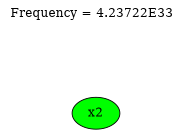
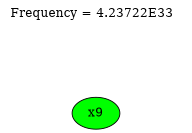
node "x2": label "x2" -> "x9"
